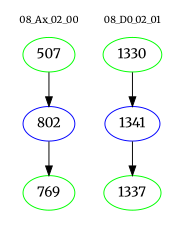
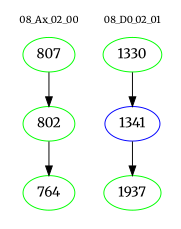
node "507": label "507" -> "807"
node "802": color blue -> green
node "769": label "769" -> "764"
node "1337": label "1337" -> "1937"
